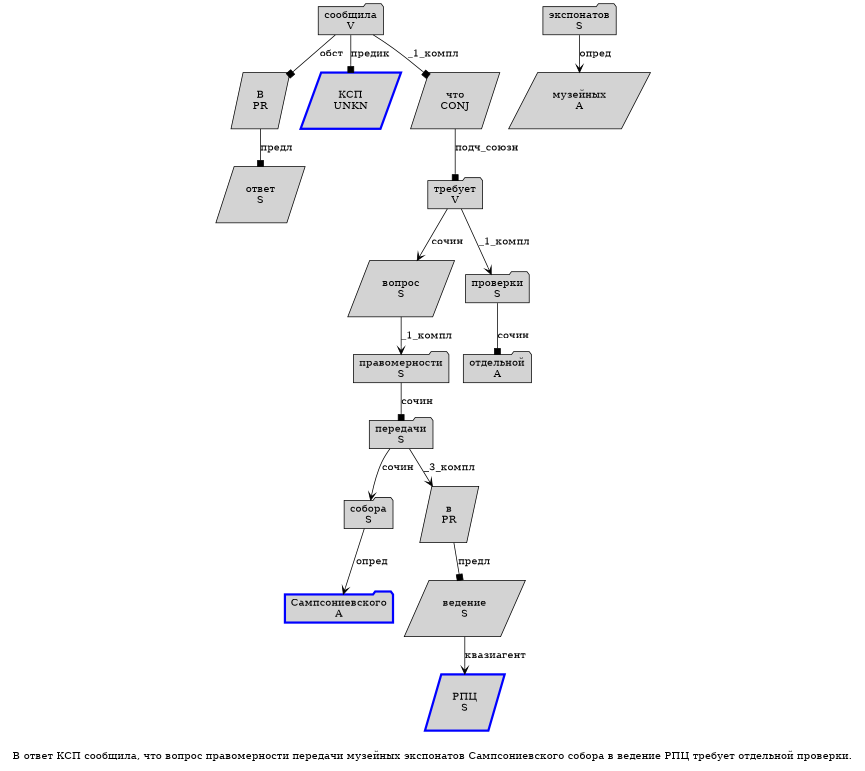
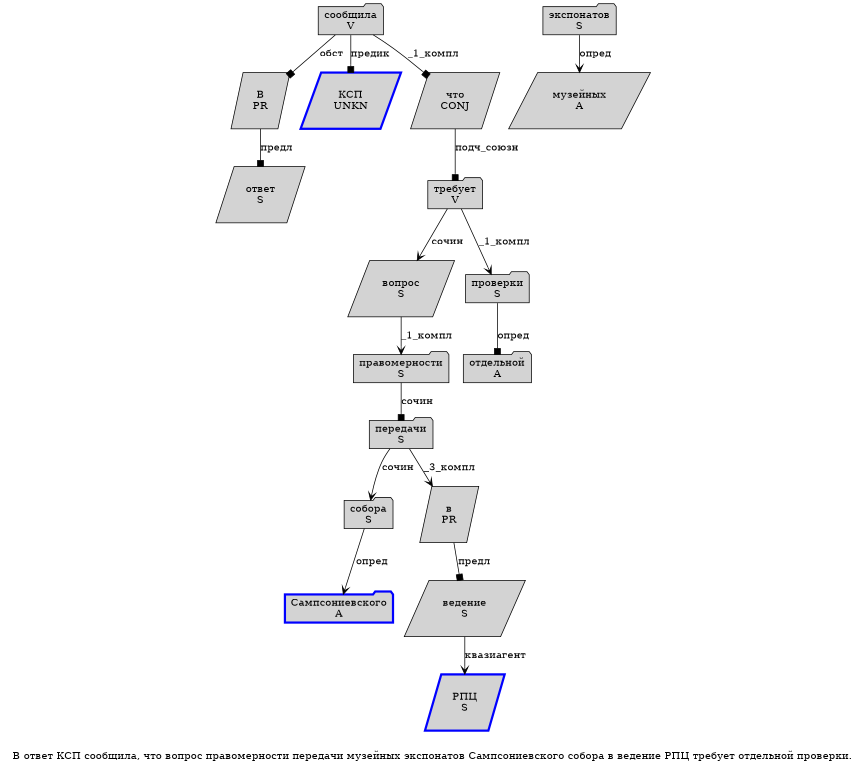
edge "проверки S" -> "отдельной A": label "сочин" -> "опред"
